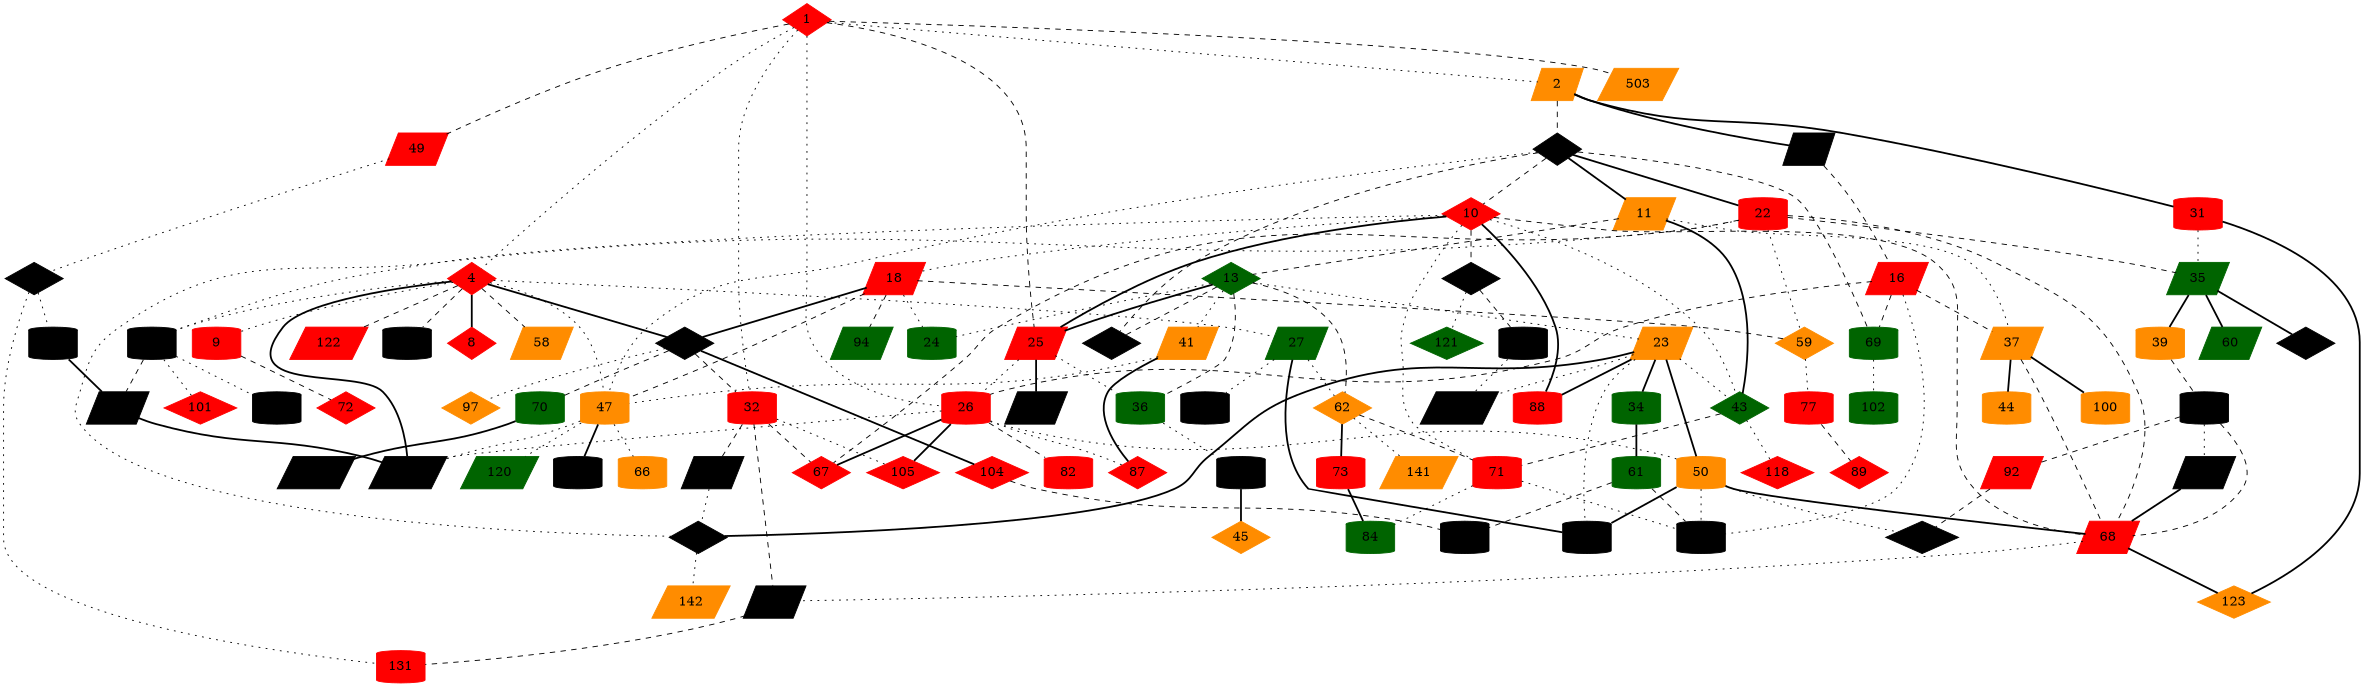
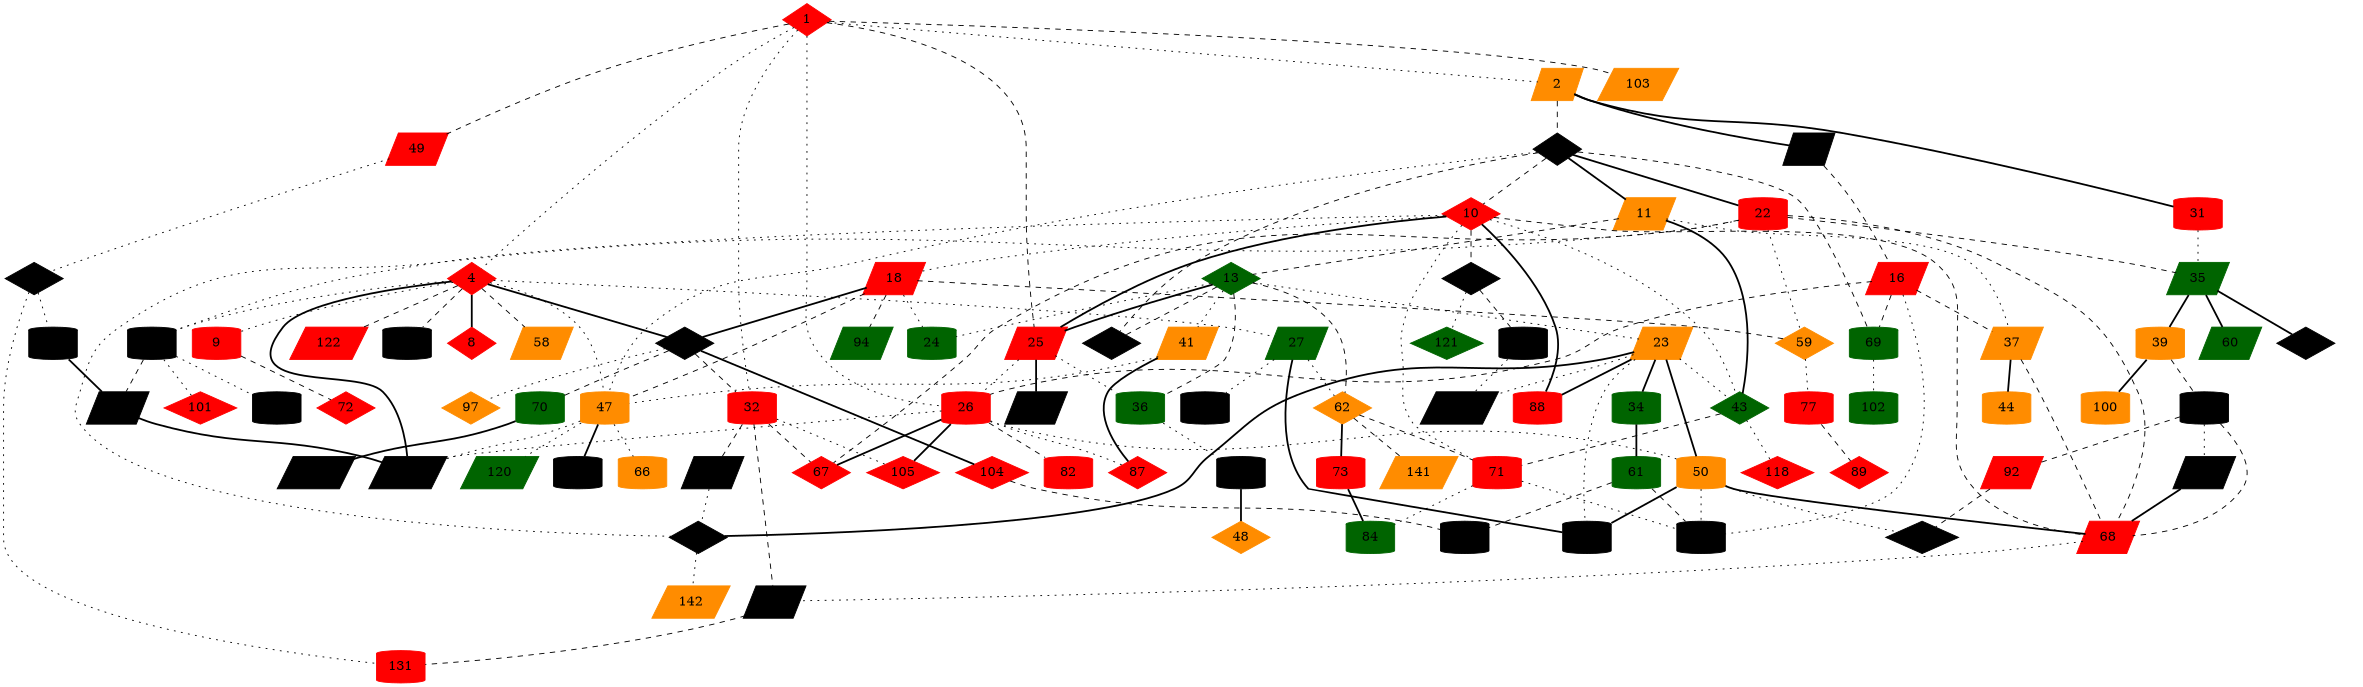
node "503": label "503" -> "103"
edge "37" -- "100": now "39" -- "100"
edge "62" -- "141": style dotted -> dashed
node "45": label "45" -> "48"
node "123": removed
